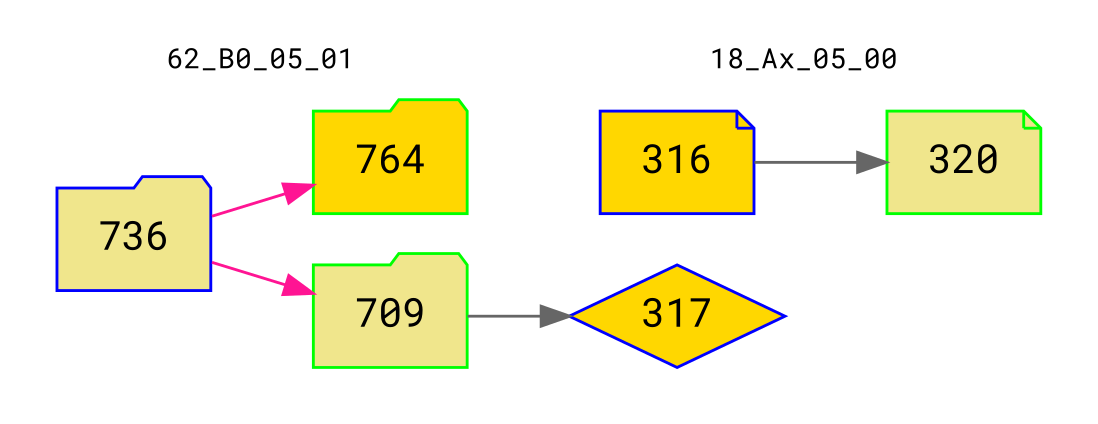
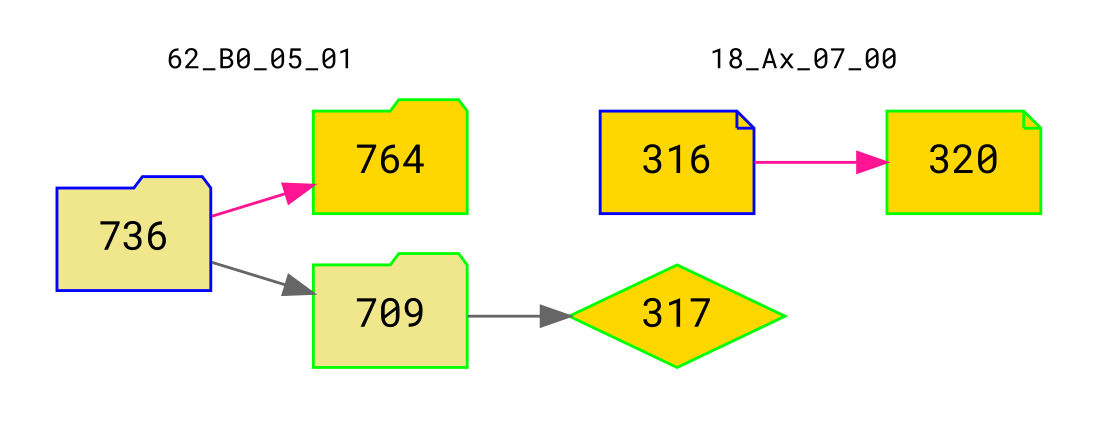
cluster "18_Ax_05_00": label "18_Ax_05_00" -> "18_Ax_07_00"
edge "316" -> "320": color gray40 -> deeppink
node "320": fillcolor khaki -> gold
edge "736" -> "709": color deeppink -> gray40
node "317": color blue -> green
